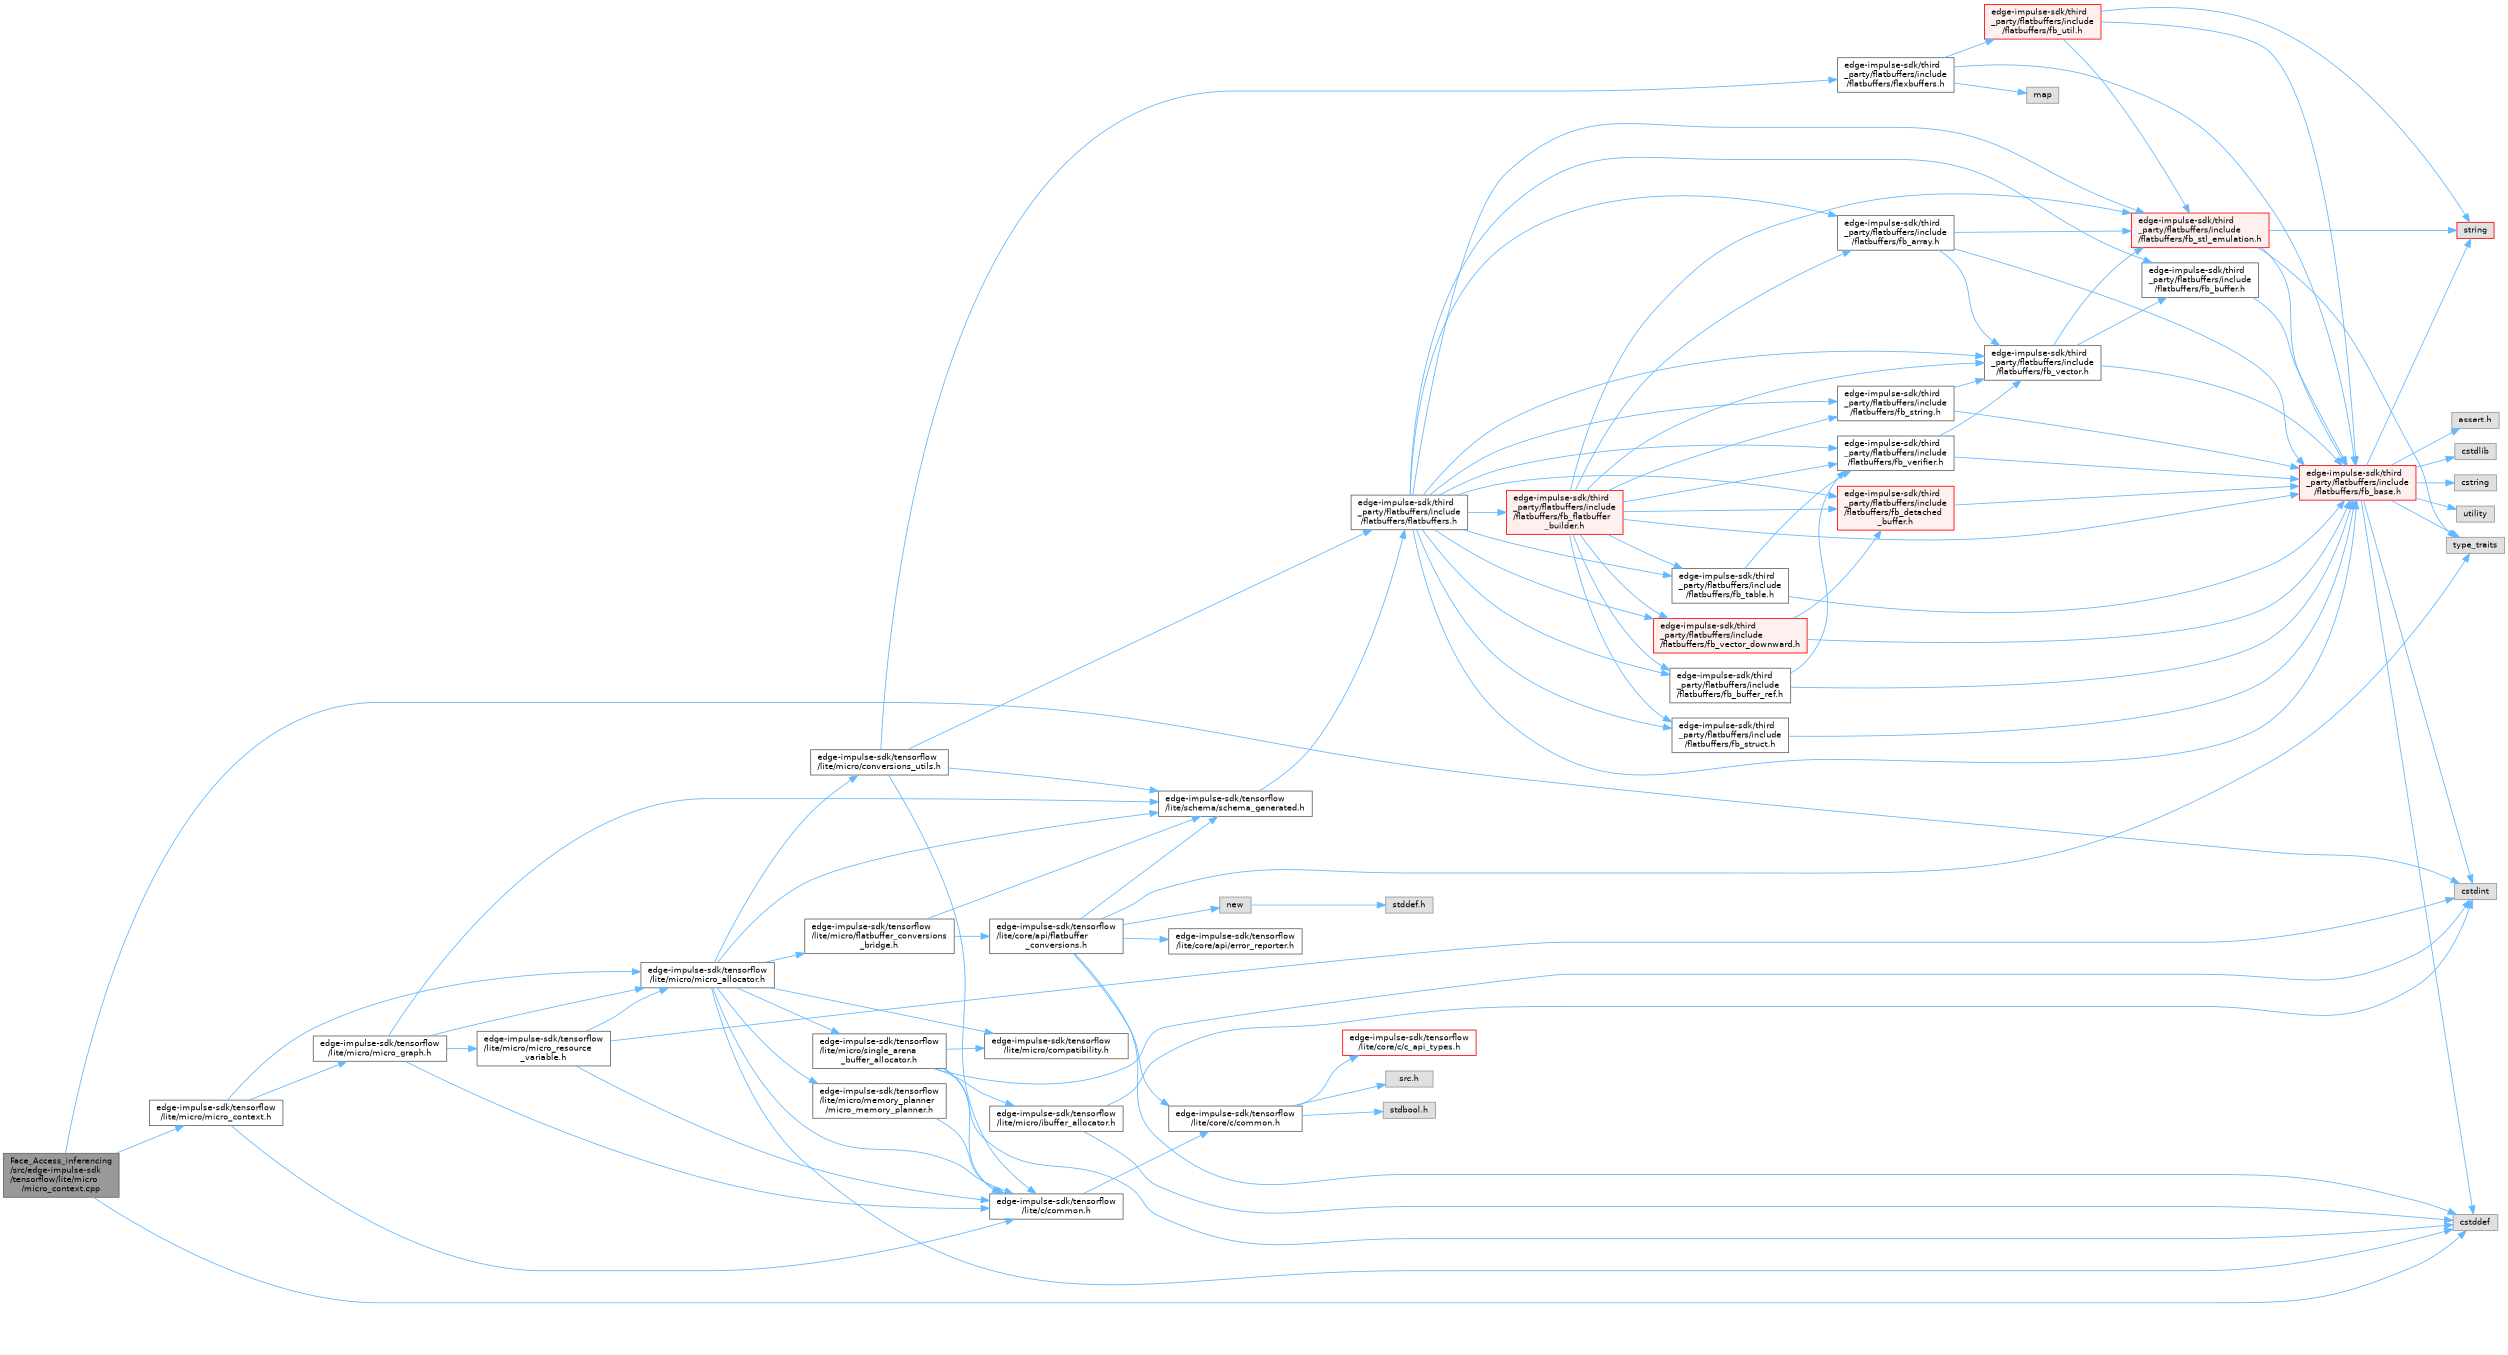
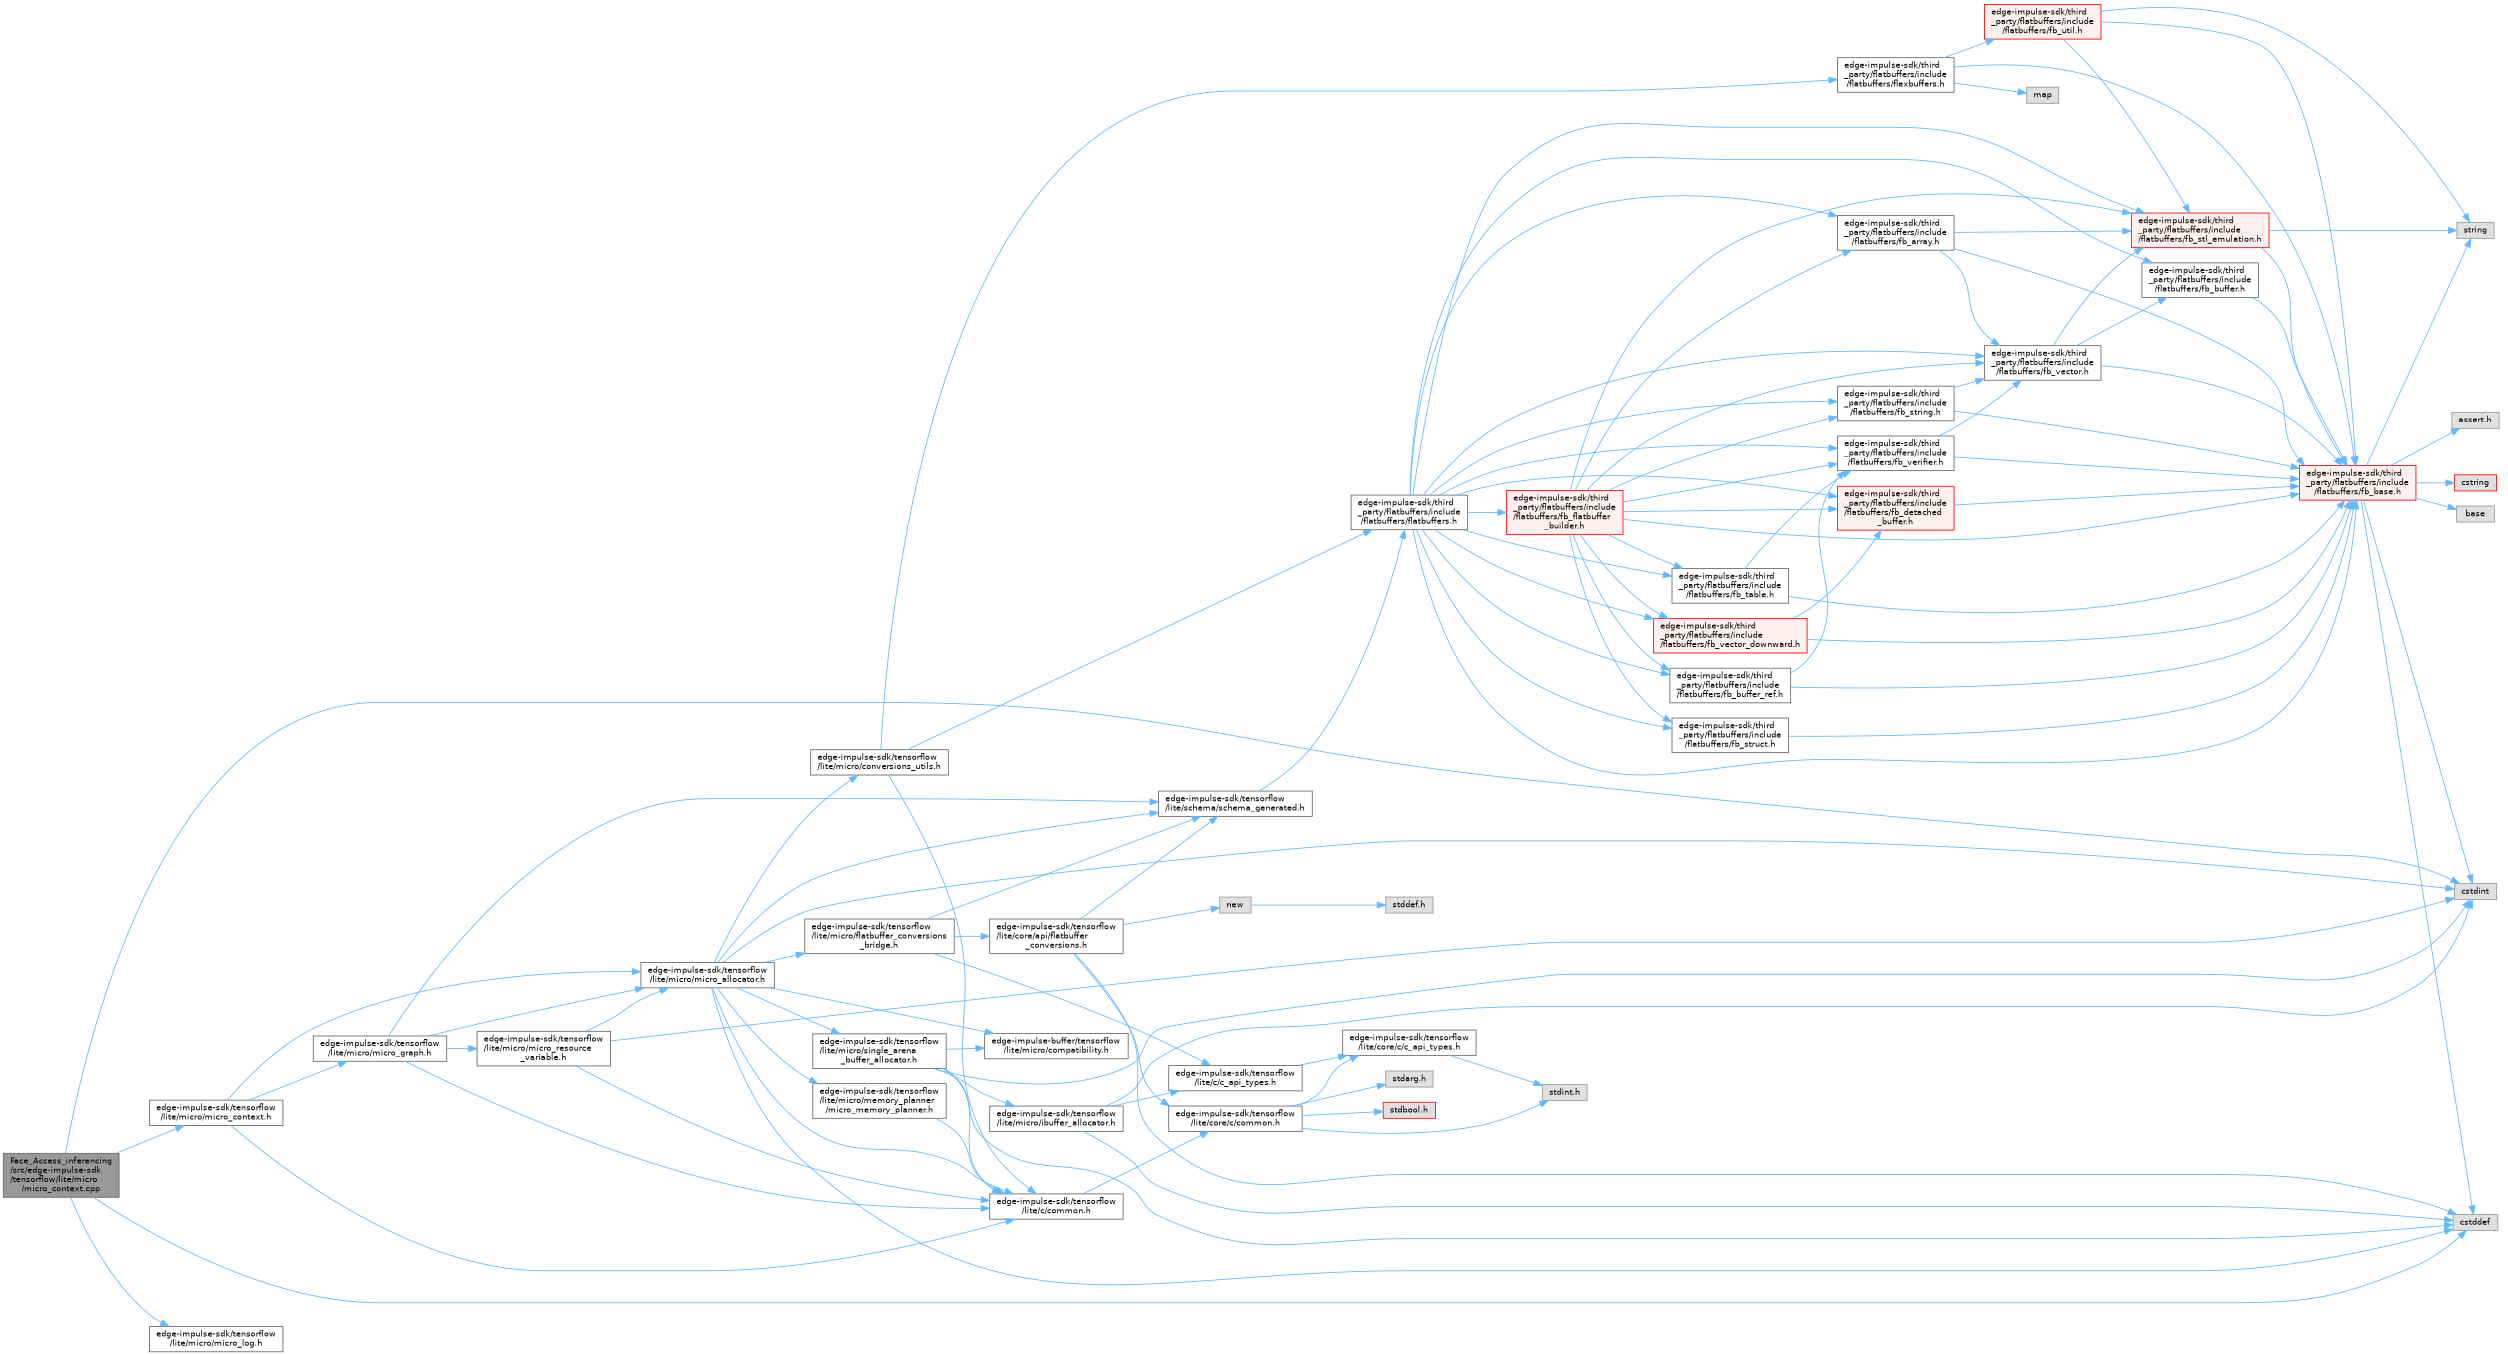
node "string": color red -> grey60
node "cstdlib": removed
node "cstring": color grey60 -> red
node "utility": label "utility" -> "base"
node "type_traits": removed
edge "edge-impulse-sdk/tensorflow /lite/micro/conversions_utils.h" -> "edge-impulse-sdk/tensorflow /lite/schema/schema_generated.h": removed
edge "edge-impulse-sdk/tensorflow /lite/micro/micro_allocator.h" -> "cstdint": added
node "edge-impulse-sdk/tensorflow /lite/core/api/error_reporter.h": removed
node "edge-impulse-sdk/tensorflow /lite/core/c/c_api_types.h": color red -> grey40
node "edge-impulse-sdk/tensorflow /lite/micro/compatibility.h": label "edge-impulse-sdk/tensorflow /lite/micro/compatibility.h" -> "edge-impulse-buffer/tensorflow /lite/micro/compatibility.h"
node "edge-impulse-sdk/tensorflow /lite/c/c_api_types.h": added
node "src.h": label "src.h" -> "stdarg.h"
node "stdint.h": added
node "stdbool.h": color grey60 -> red
node "edge-impulse-sdk/tensorflow /lite/micro/micro_log.h": added
